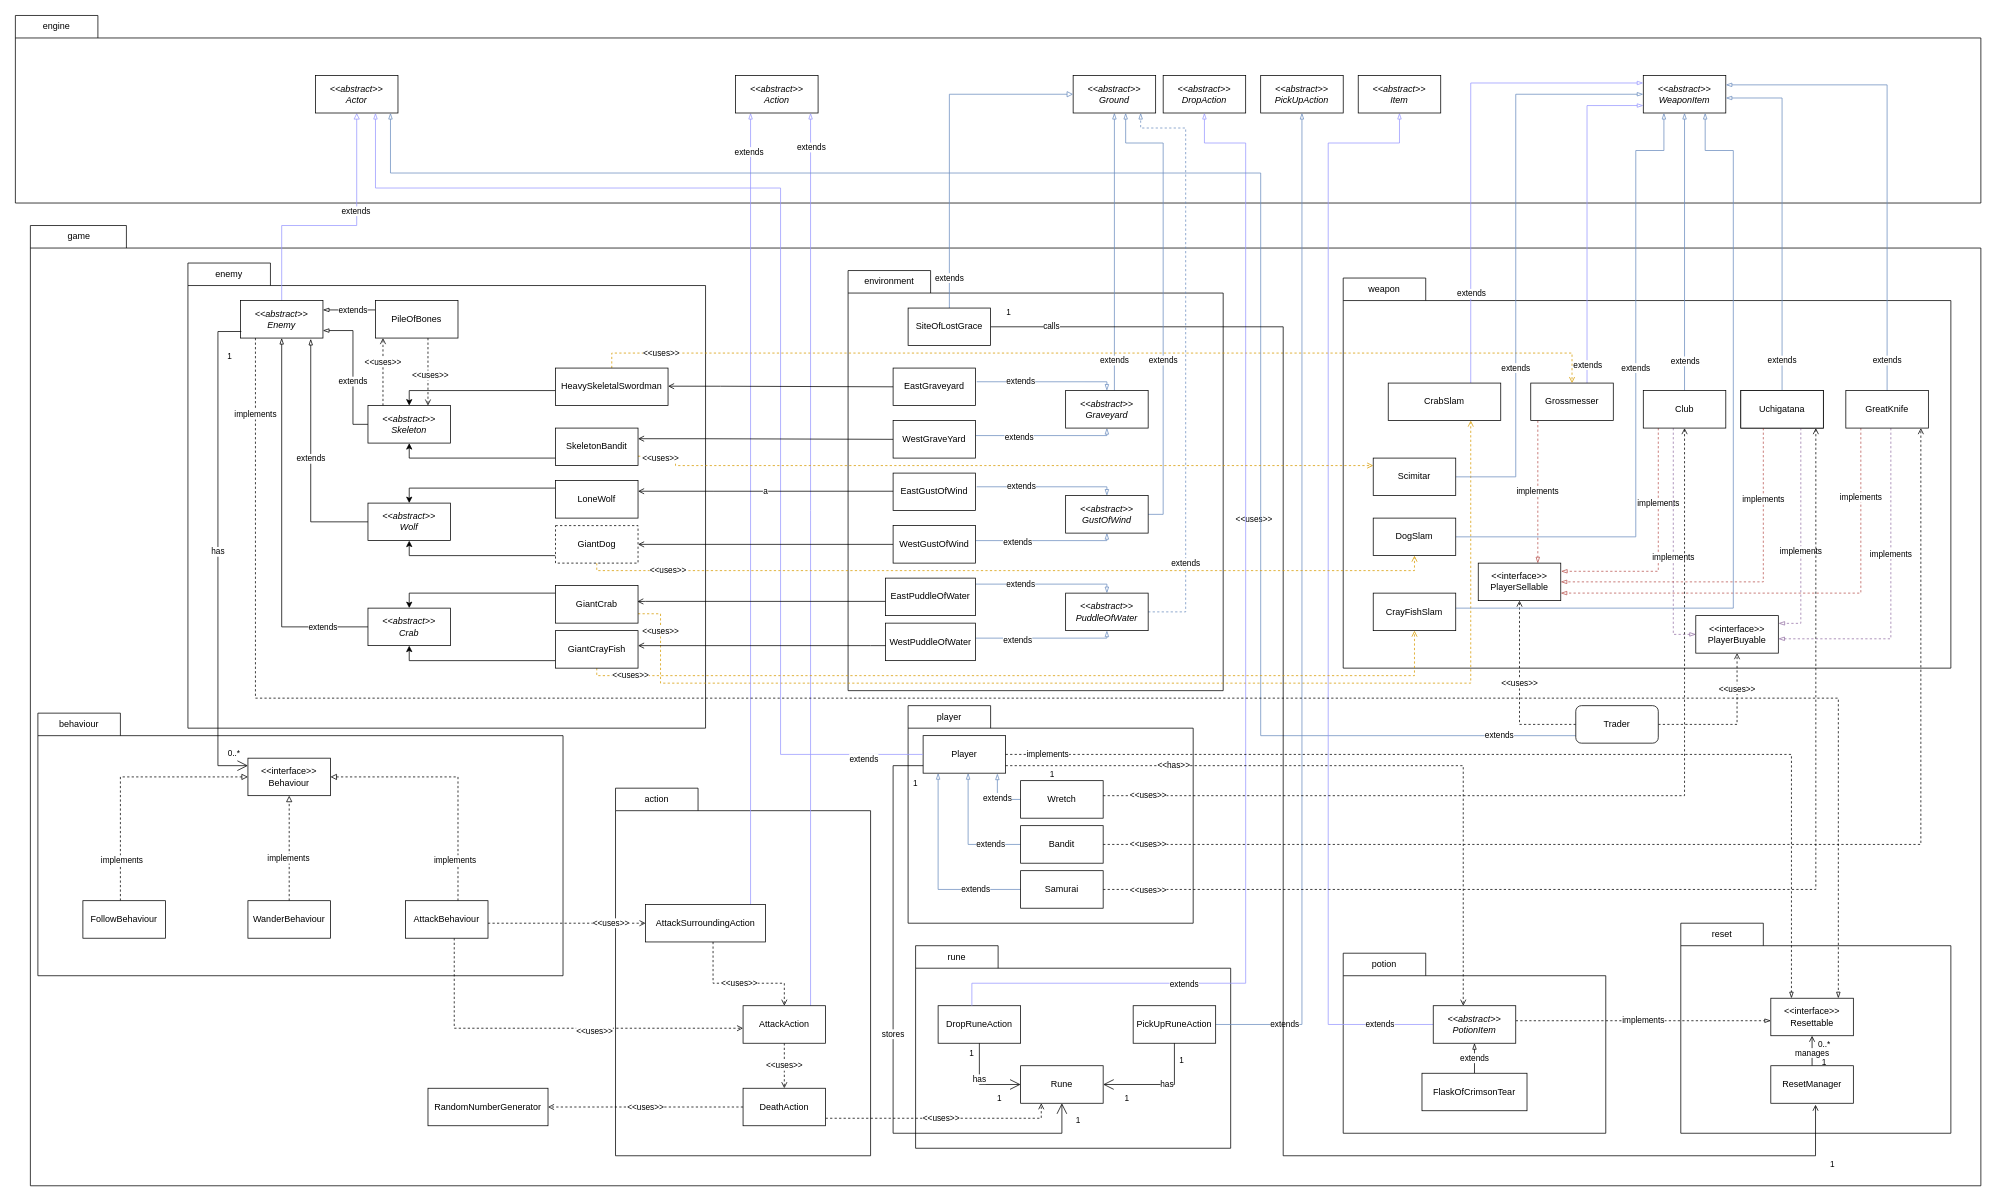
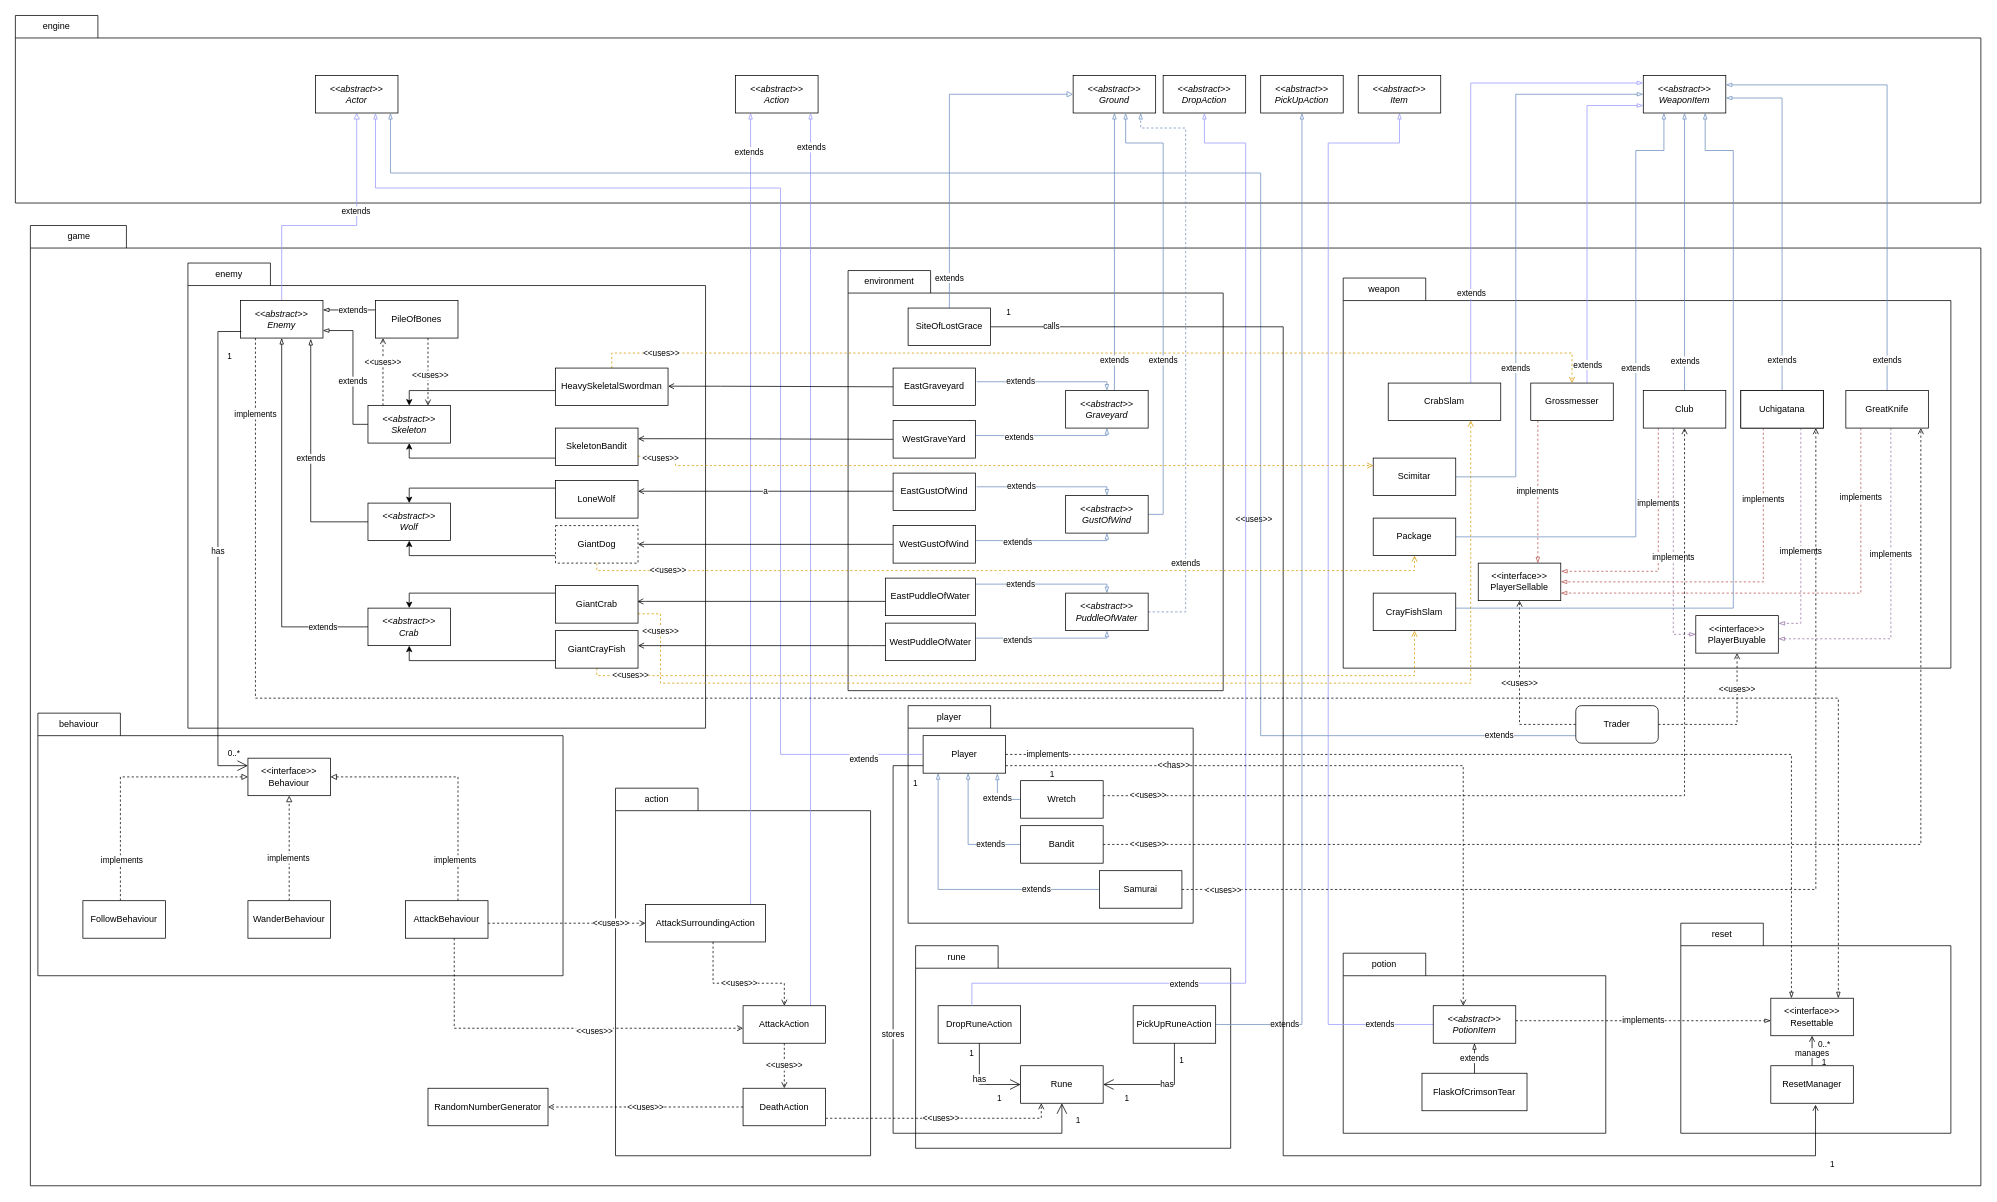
node "DogSlam": label "DogSlam" -> "Package"
node "Samurai": moved (1062, 889) -> (1140, 889)
